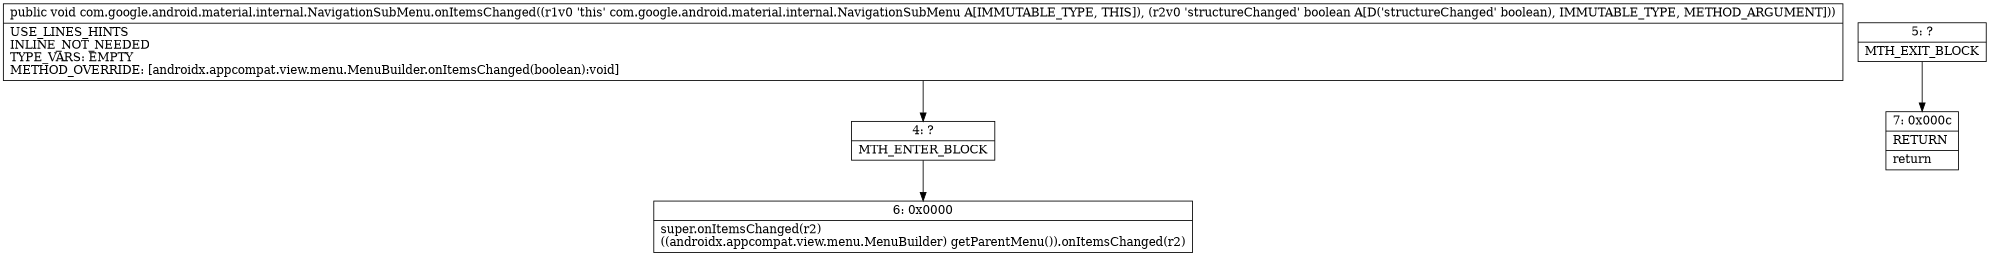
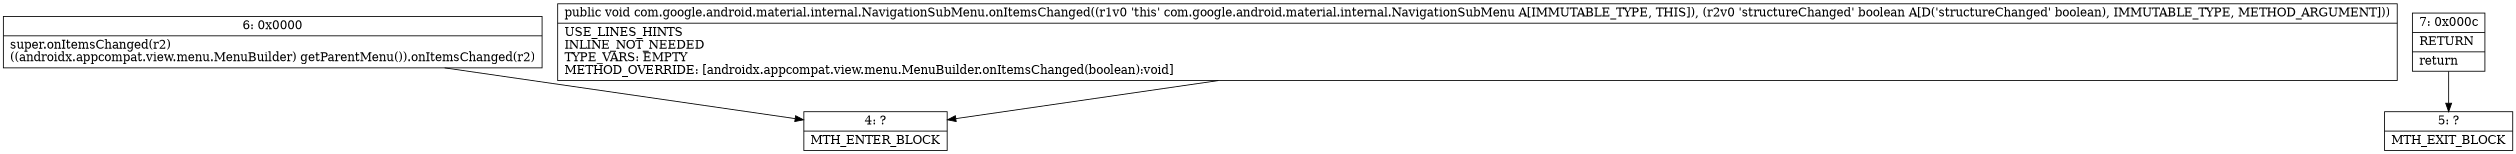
edge "5: ?" -> "7: 0x000c": reversed
edge "4: ?" -> "6: 0x0000": reversed
